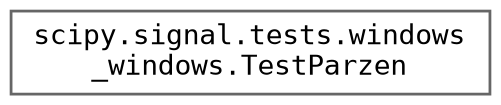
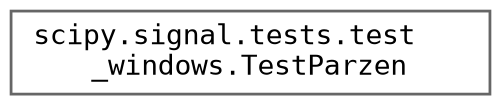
node "scipy.signal.tests.windows _windows.TestParzen": label "scipy.signal.tests.windows _windows.TestParzen" -> "scipy.signal.tests.test _windows.TestParzen"
